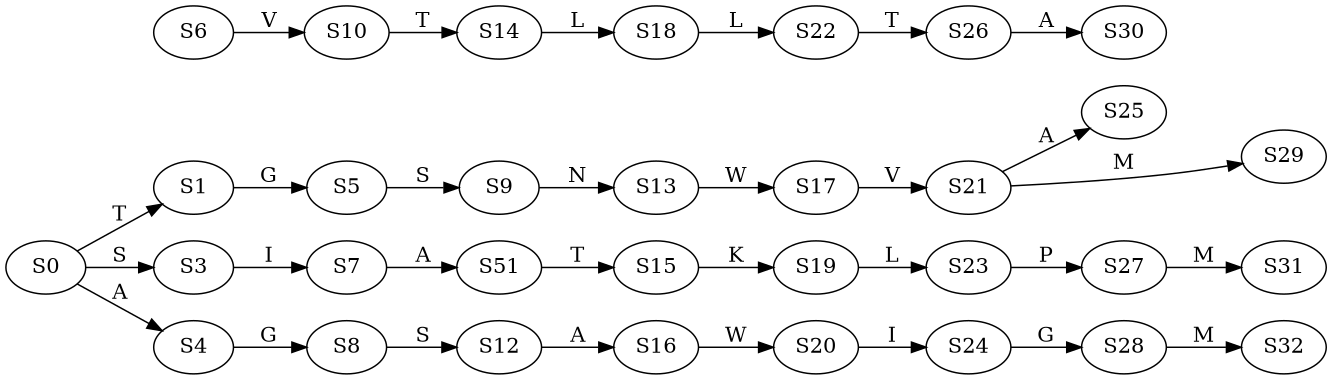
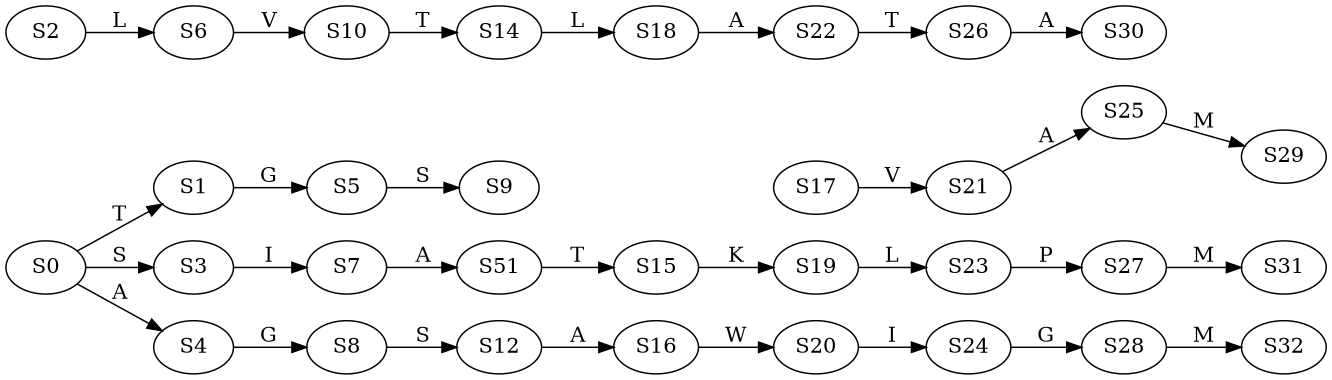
edge "S18" -> "S22": label "L" -> "A"
node "S2": added
edge "S21" -> "S29": now "S25" -> "S29"
node "S13": removed
